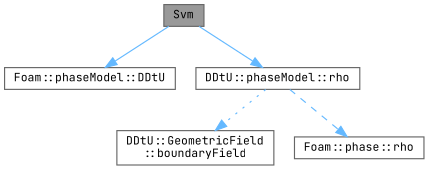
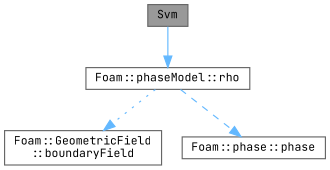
node "Foam::phaseModel::DDtU": removed
node "DDtU::phaseModel::rho": label "DDtU::phaseModel::rho" -> "Foam::phaseModel::rho"
node "DDtU::GeometricField ::boundaryField": label "DDtU::GeometricField ::boundaryField" -> "Foam::GeometricField ::boundaryField"
node "Foam::phase::rho": label "Foam::phase::rho" -> "Foam::phase::phase"
